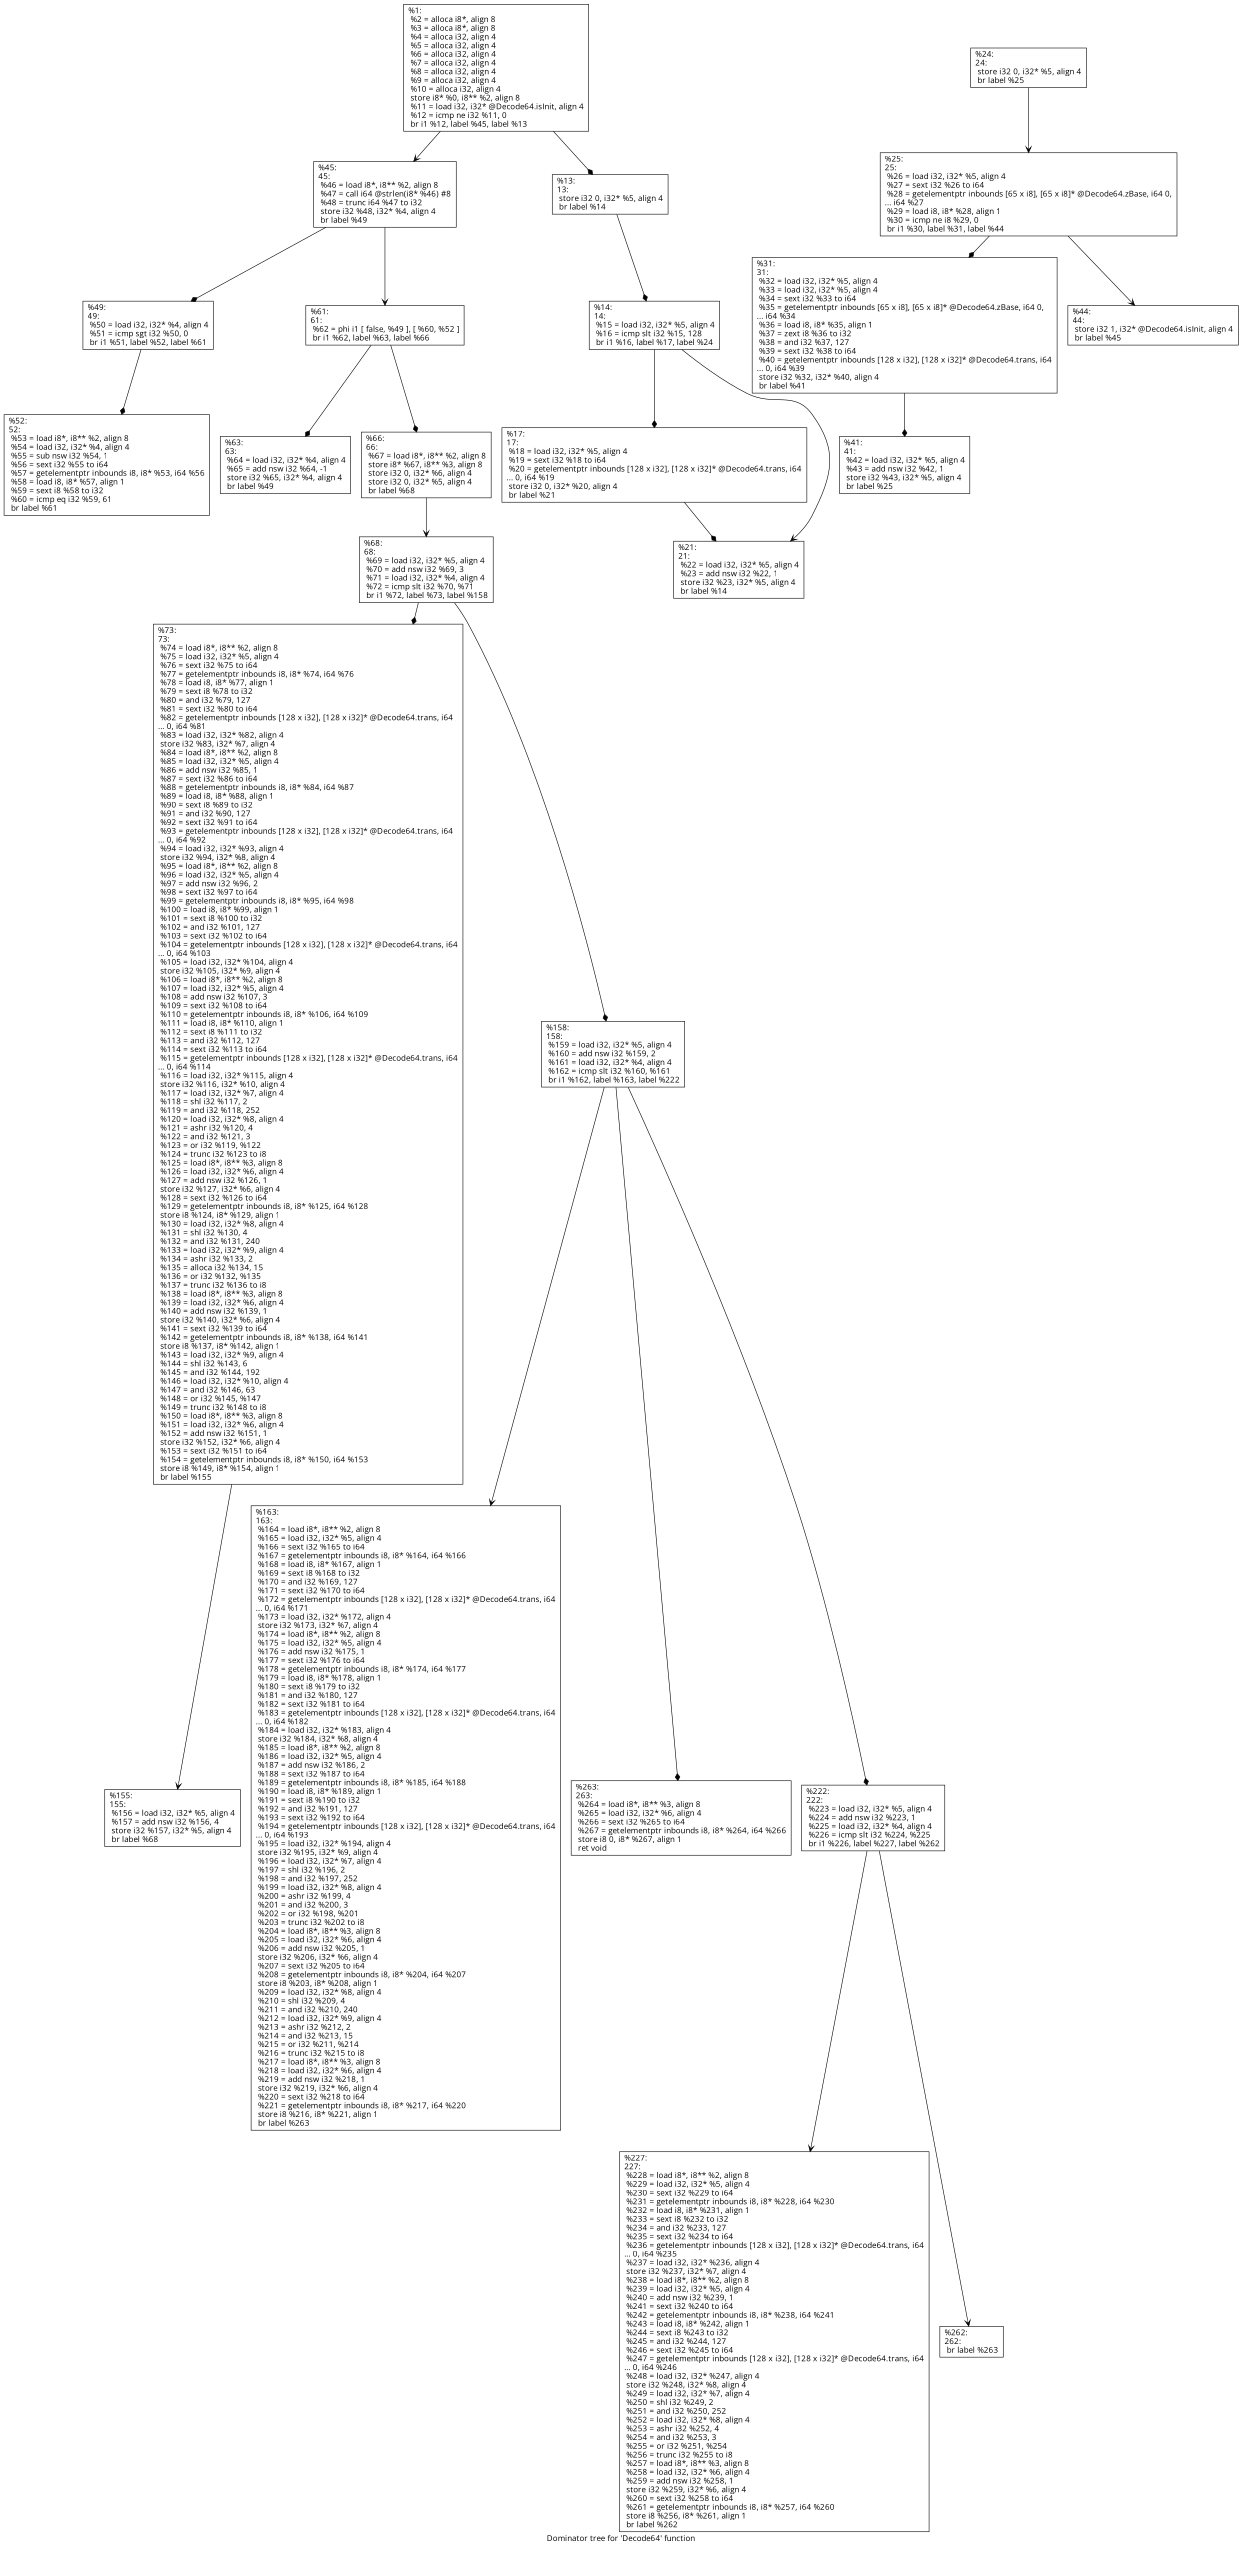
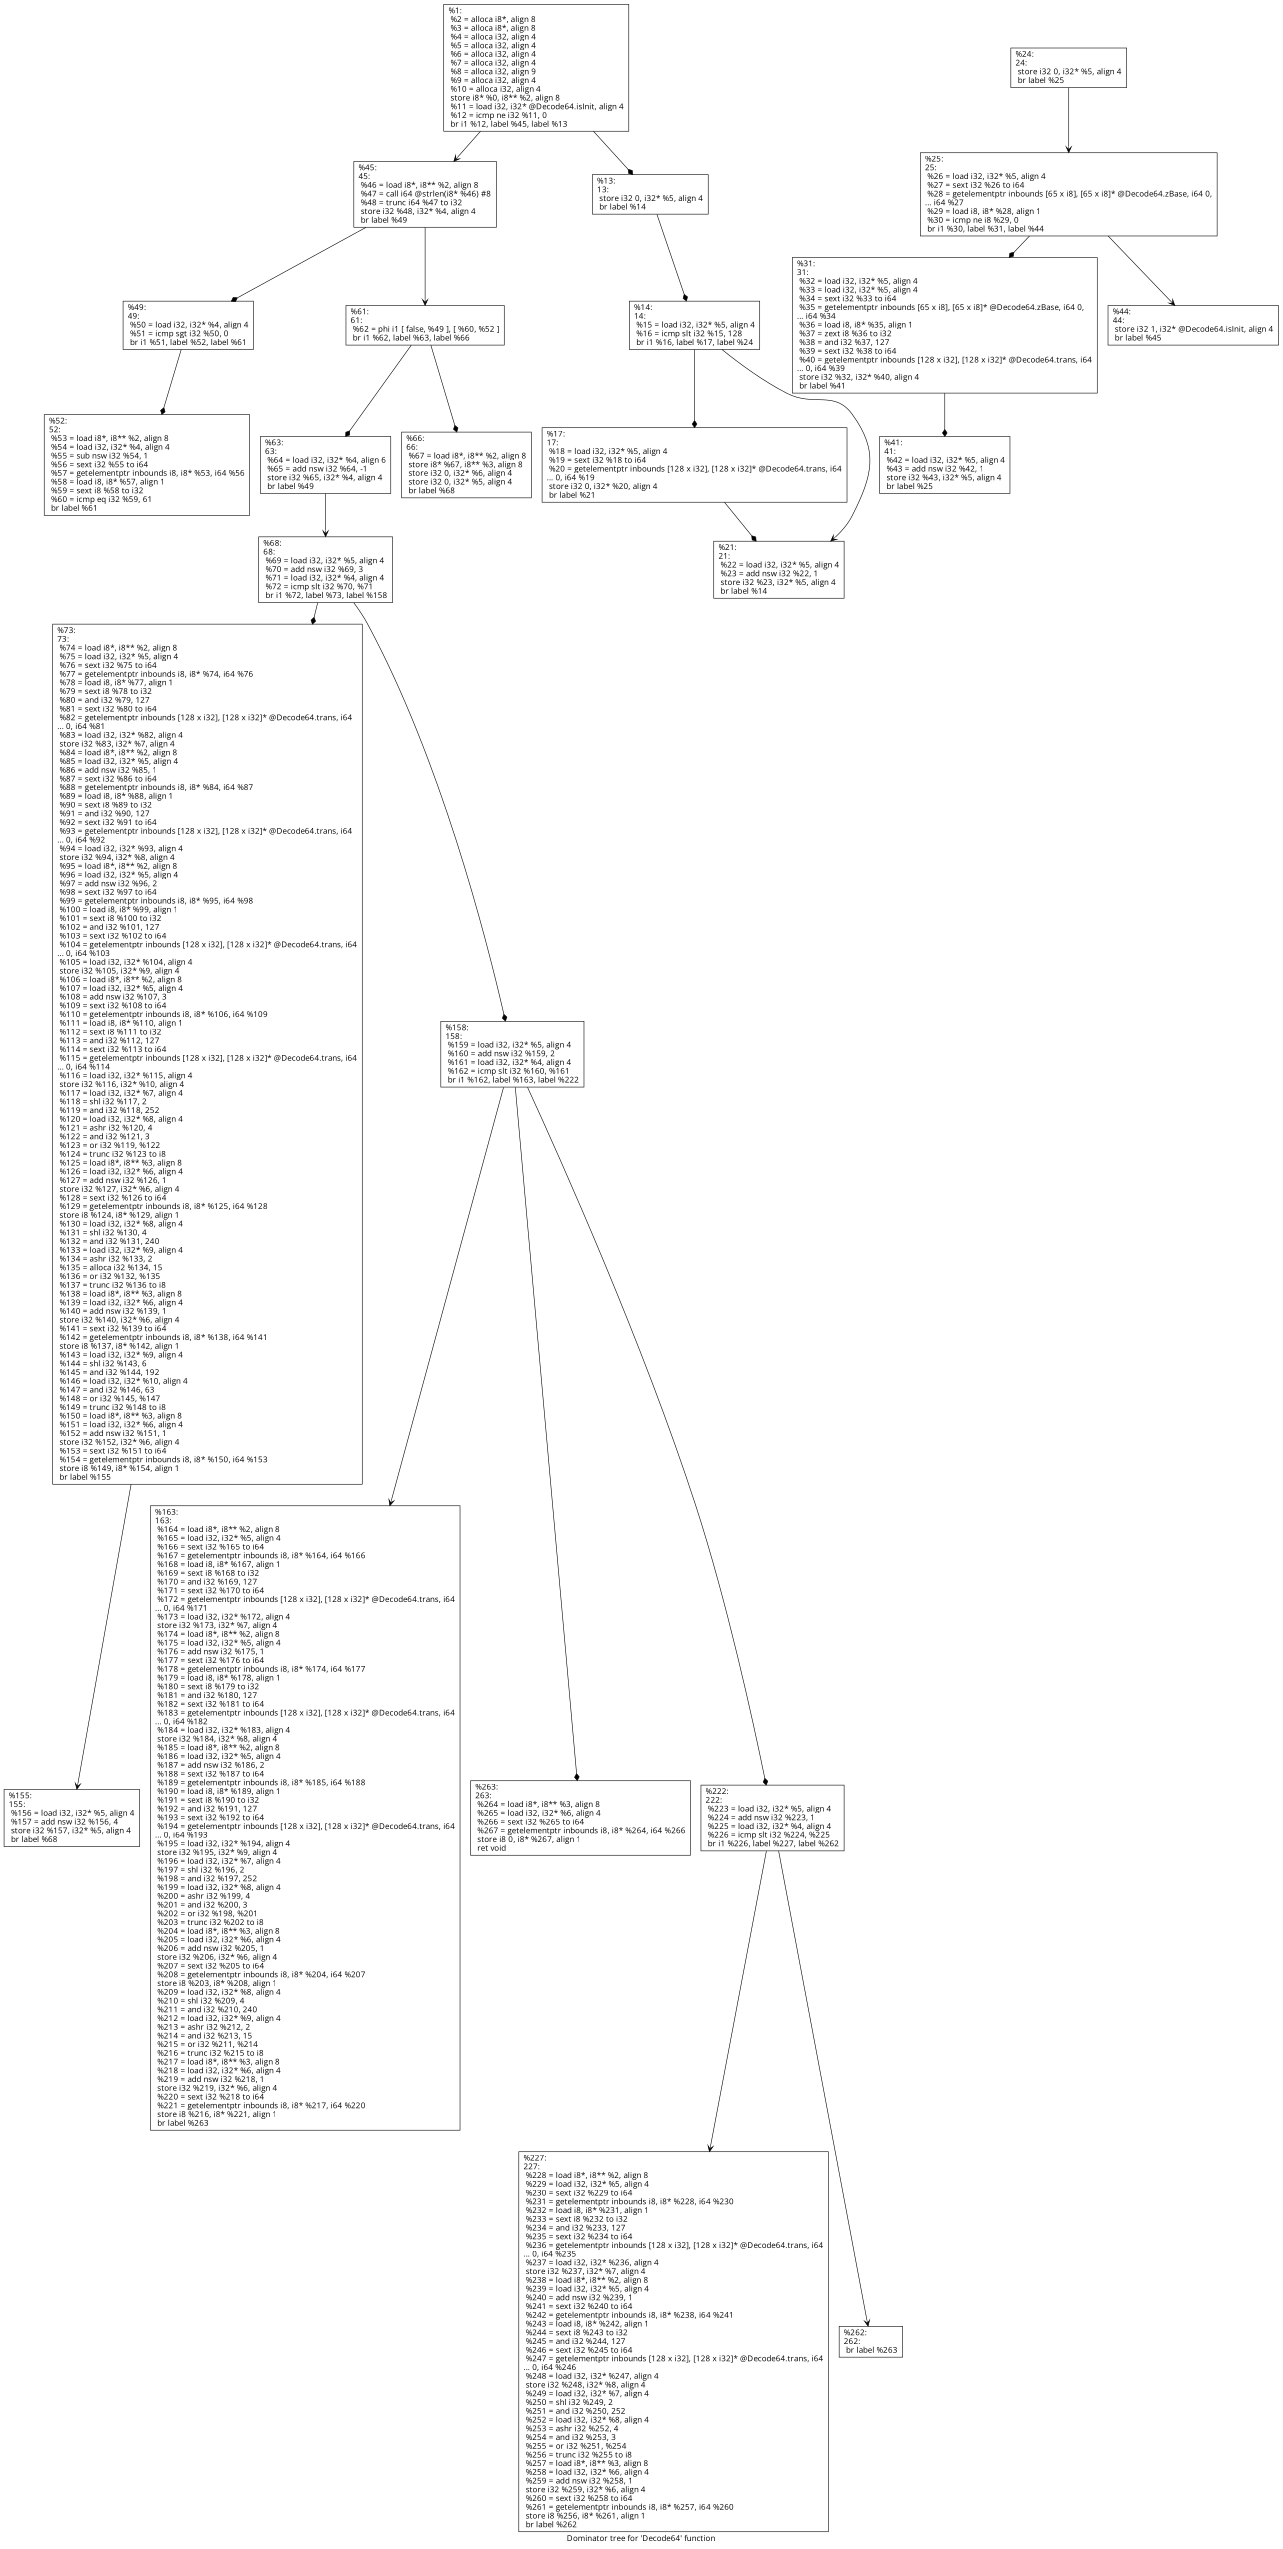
node "%1:": text "%8 = alloca i32, align 4" -> "%8 = alloca i32, align 9"
node "%63:": text "%64 = load i32, i32* %4, align 4" -> "%64 = load i32, i32* %4, align 6"
edge "%66:" -> "%68:": now "%63:" -> "%68:"
